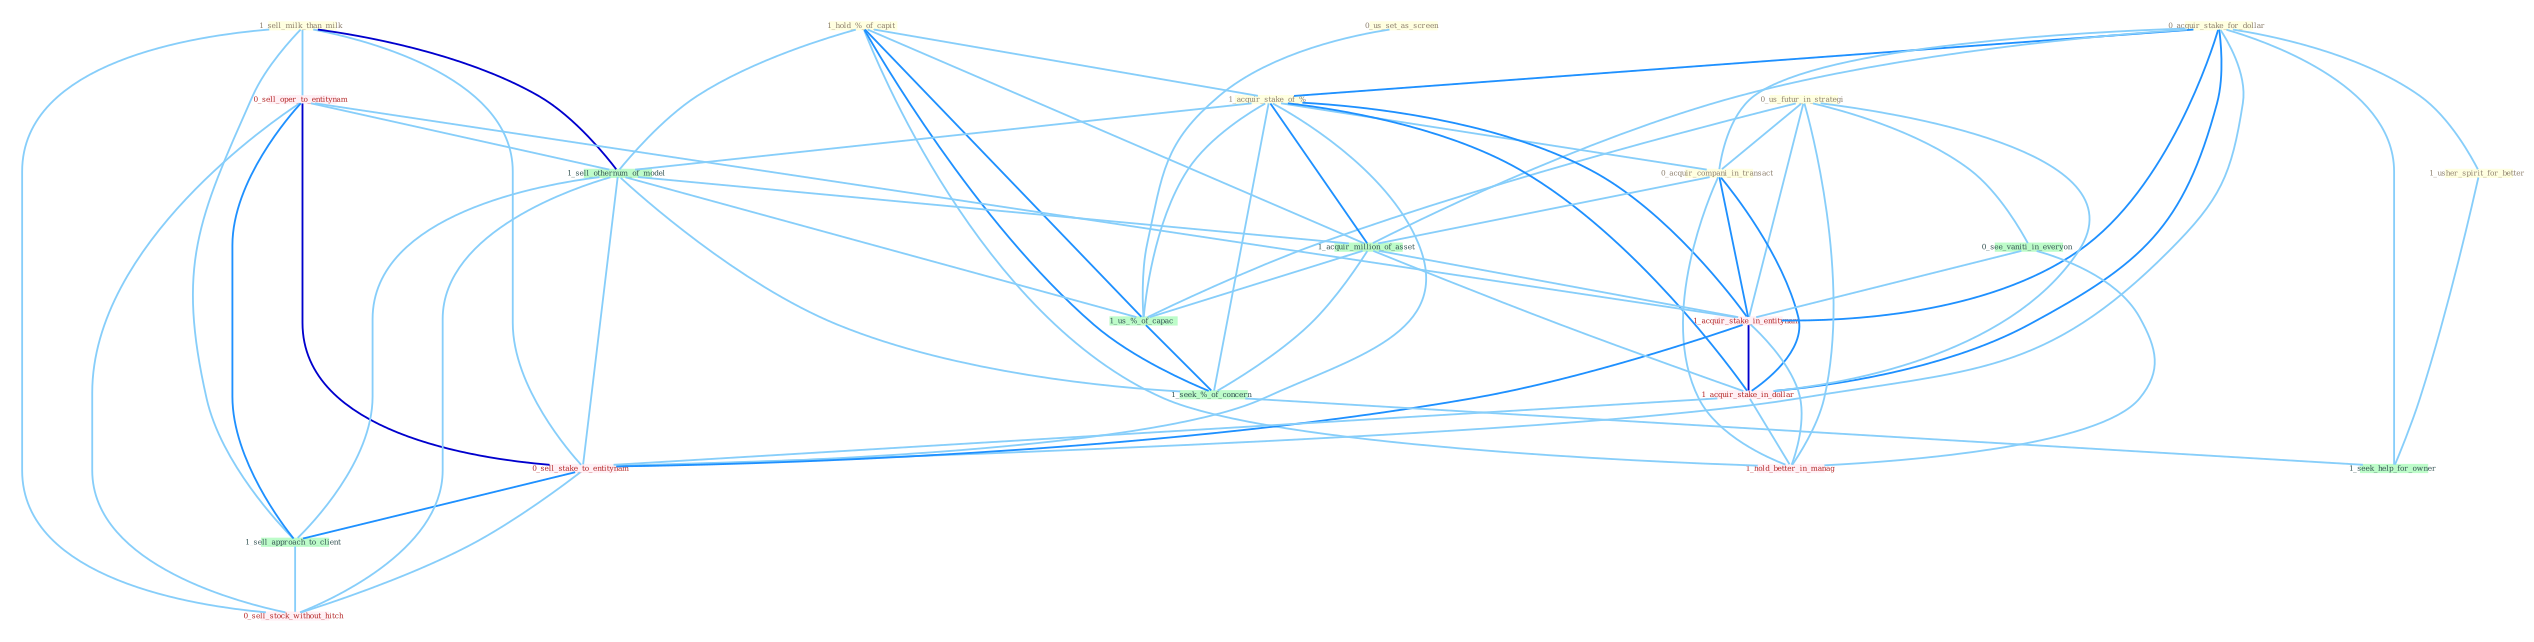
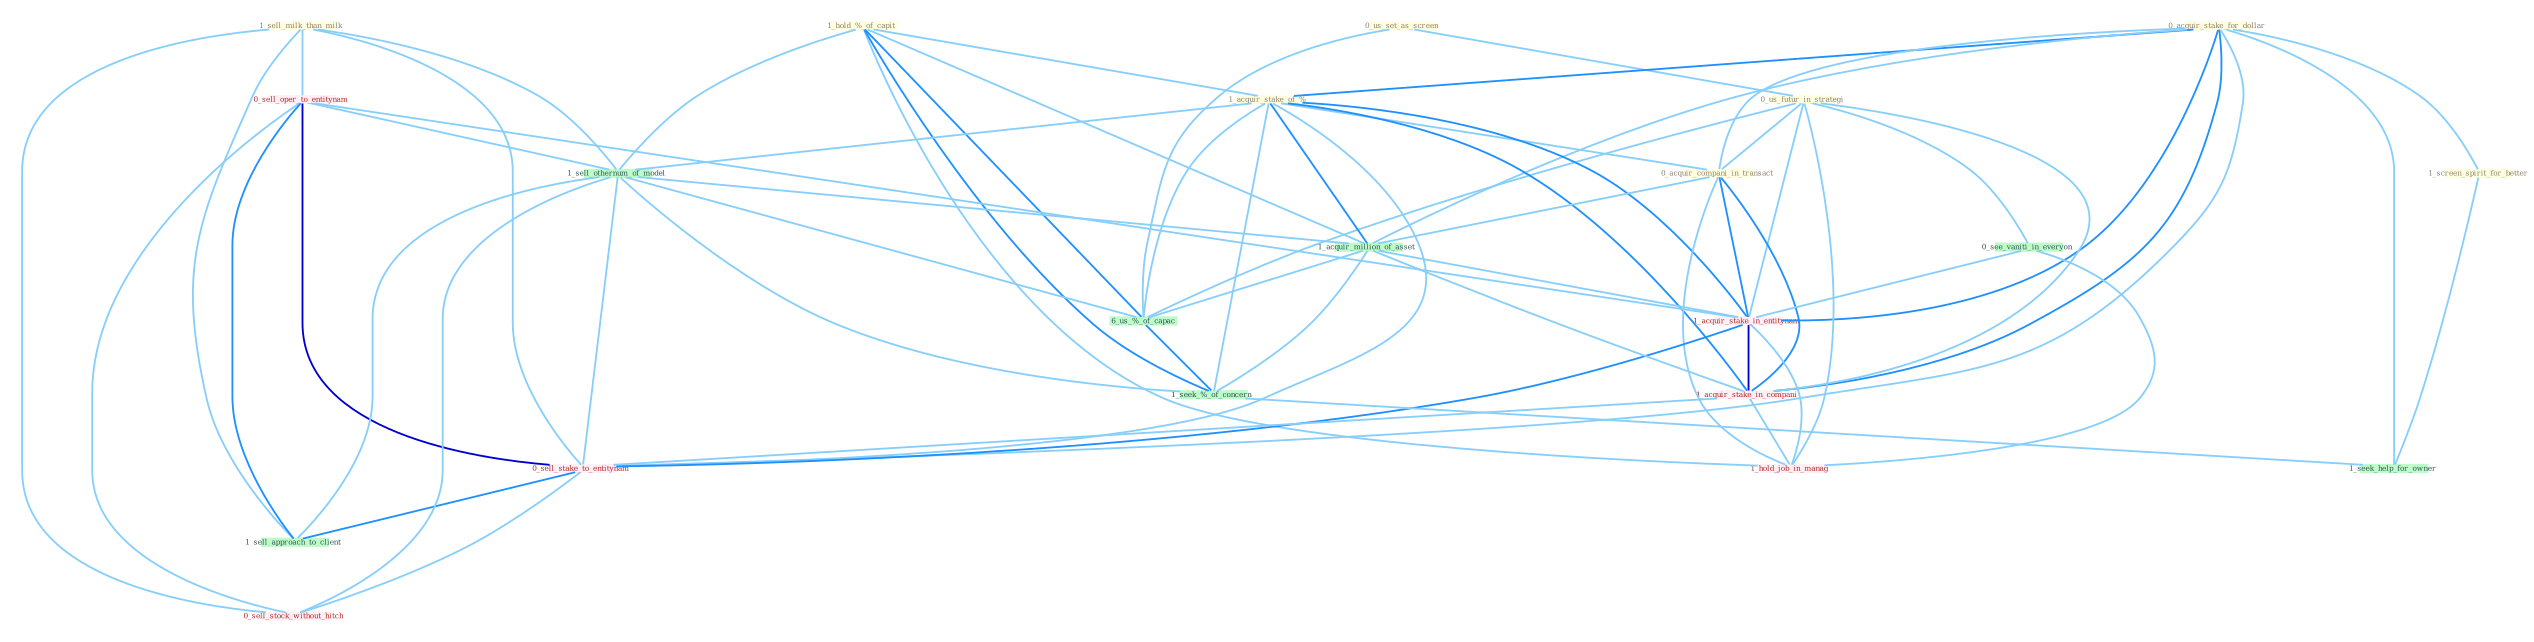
edge "0_us_set_as_screen" -- "0_us_futur_in_strategi": added
edge "1_sell_milk_than_milk" -- "1_sell_othernum_of_model": color #0000cd -> #87cefa
node "1_usher_spirit_for_better": label "1_usher_spirit_for_better" -> "1_screen_spirit_for_better"
node "1_us_%_of_capac": label "1_us_%_of_capac" -> "6_us_%_of_capac"
node "1_acquir_stake_in_dollar": label "1_acquir_stake_in_dollar" -> "1_acquir_stake_in_compani"
node "1_hold_better_in_manag": label "1_hold_better_in_manag" -> "1_hold_job_in_manag"
edge "1_sell_approach_to_client" -- "0_sell_stock_without_hitch": removed
